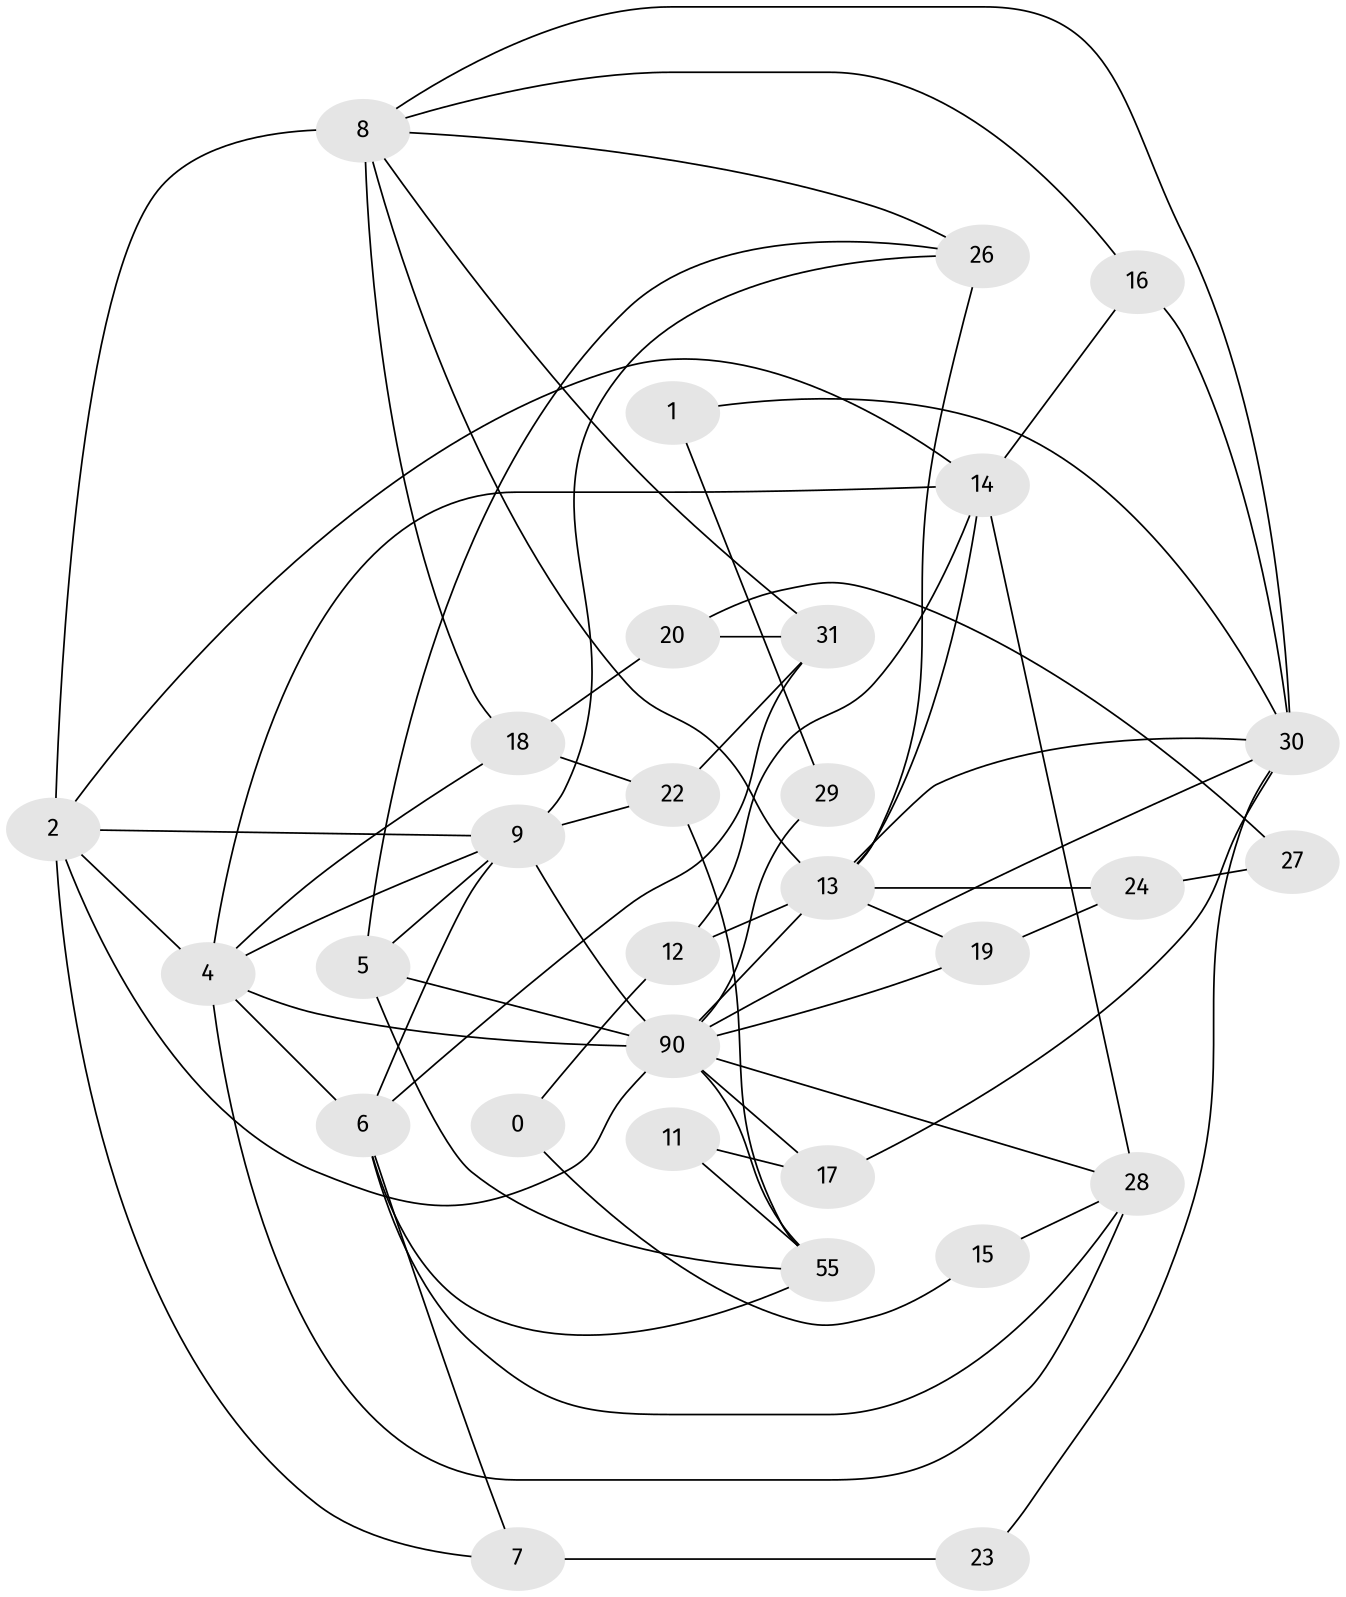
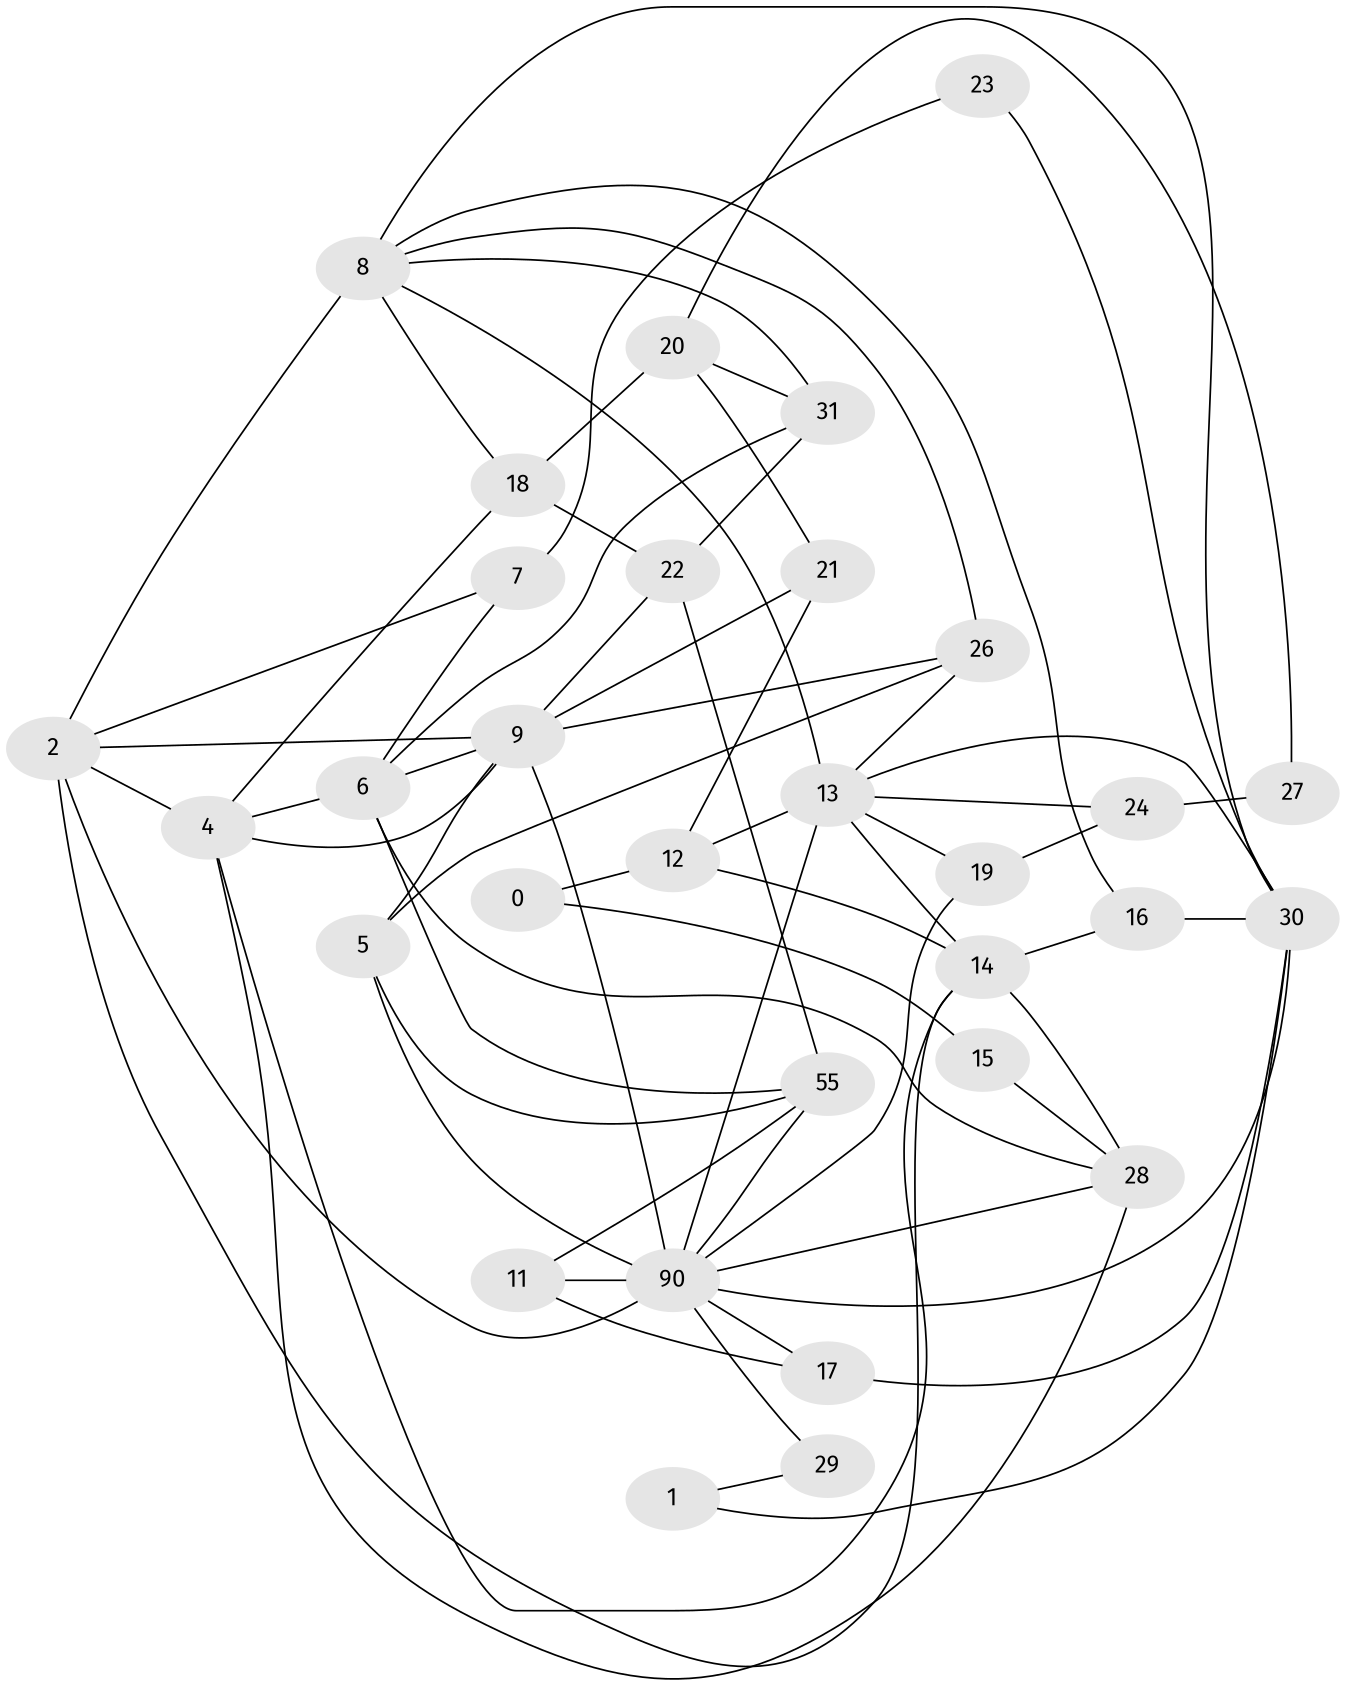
node "21": added
edge "4" -- "90": now "11" -- "90"
